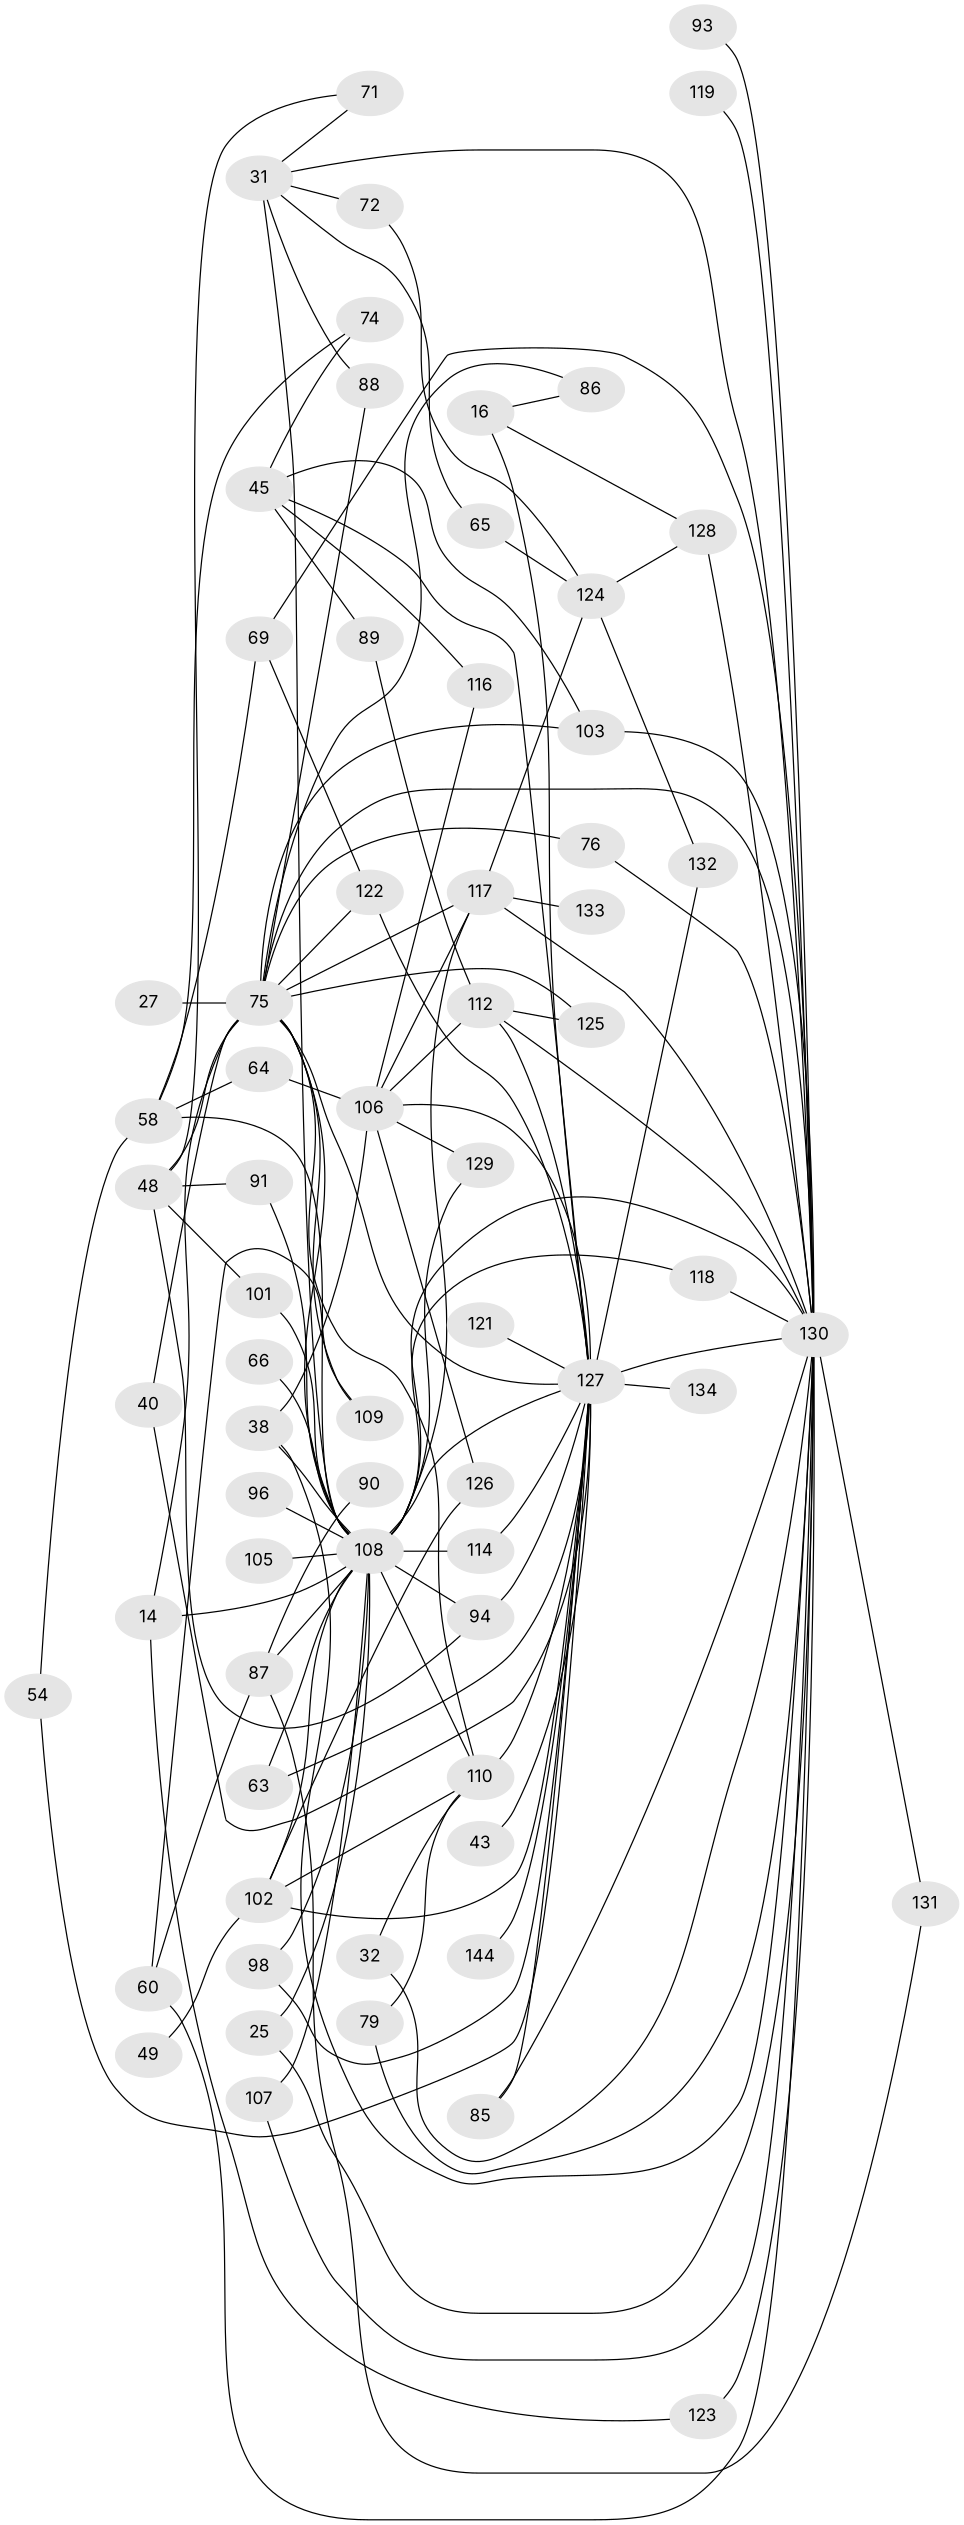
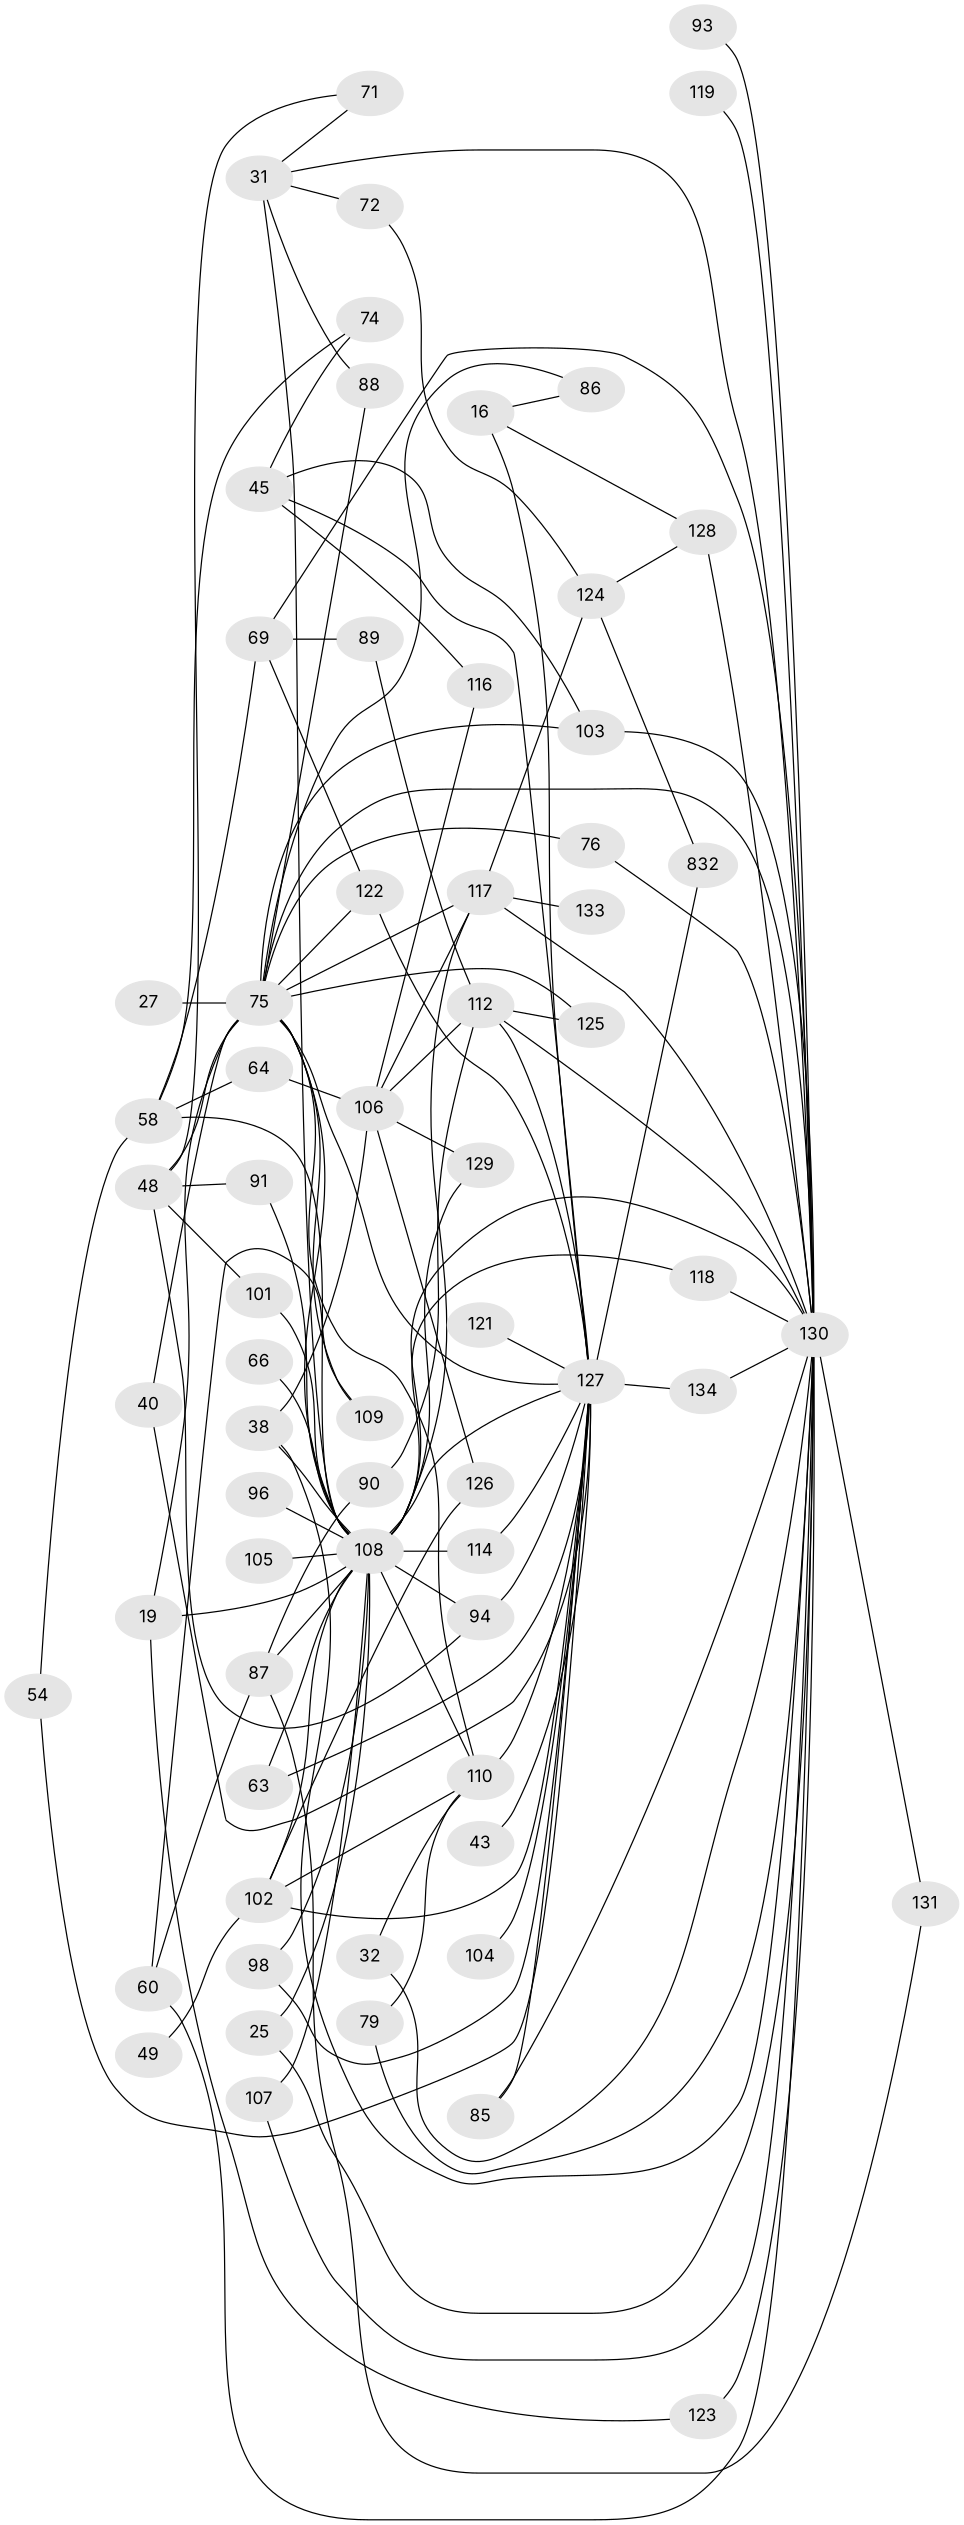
node "65": removed
edge "45" -- "89": now "69" -- "89"
node "132": label "132" -> "832"
edge "106" -- "127": removed
edge "112" -- "90": added
edge "130" -- "127": now "130" -- "134"
node "14": label "14" -> "19"
node "144": label "144" -> "104"
